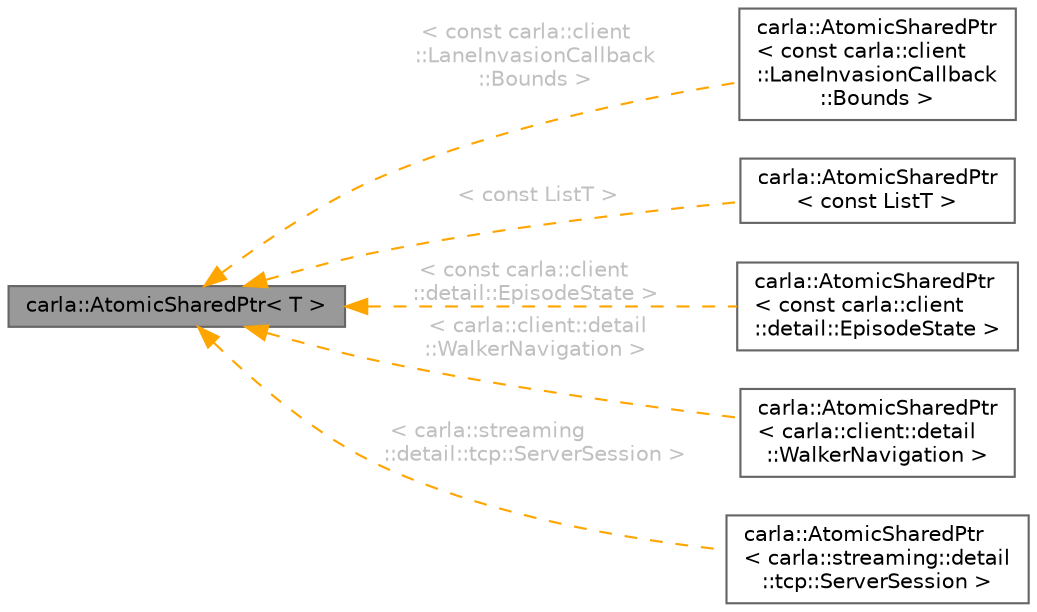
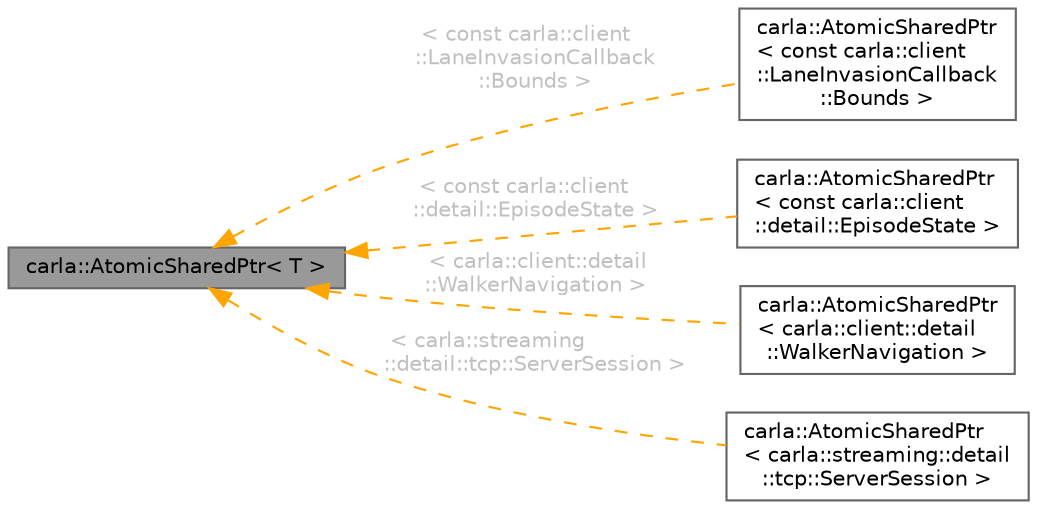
node "carla::AtomicSharedPtr < const ListT >": removed
